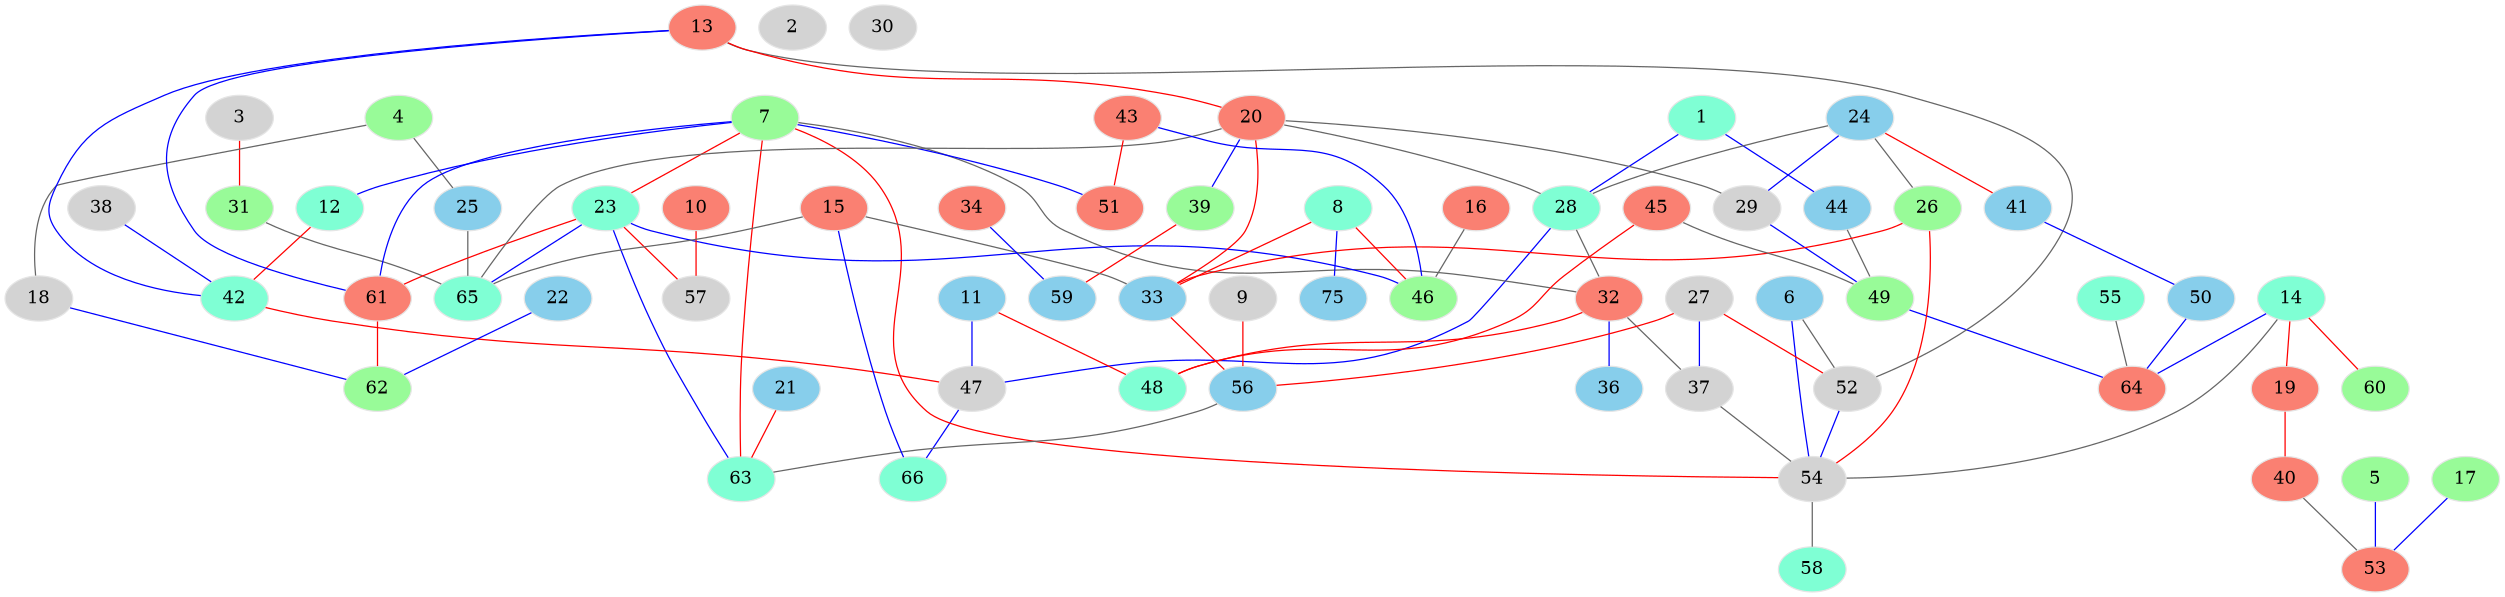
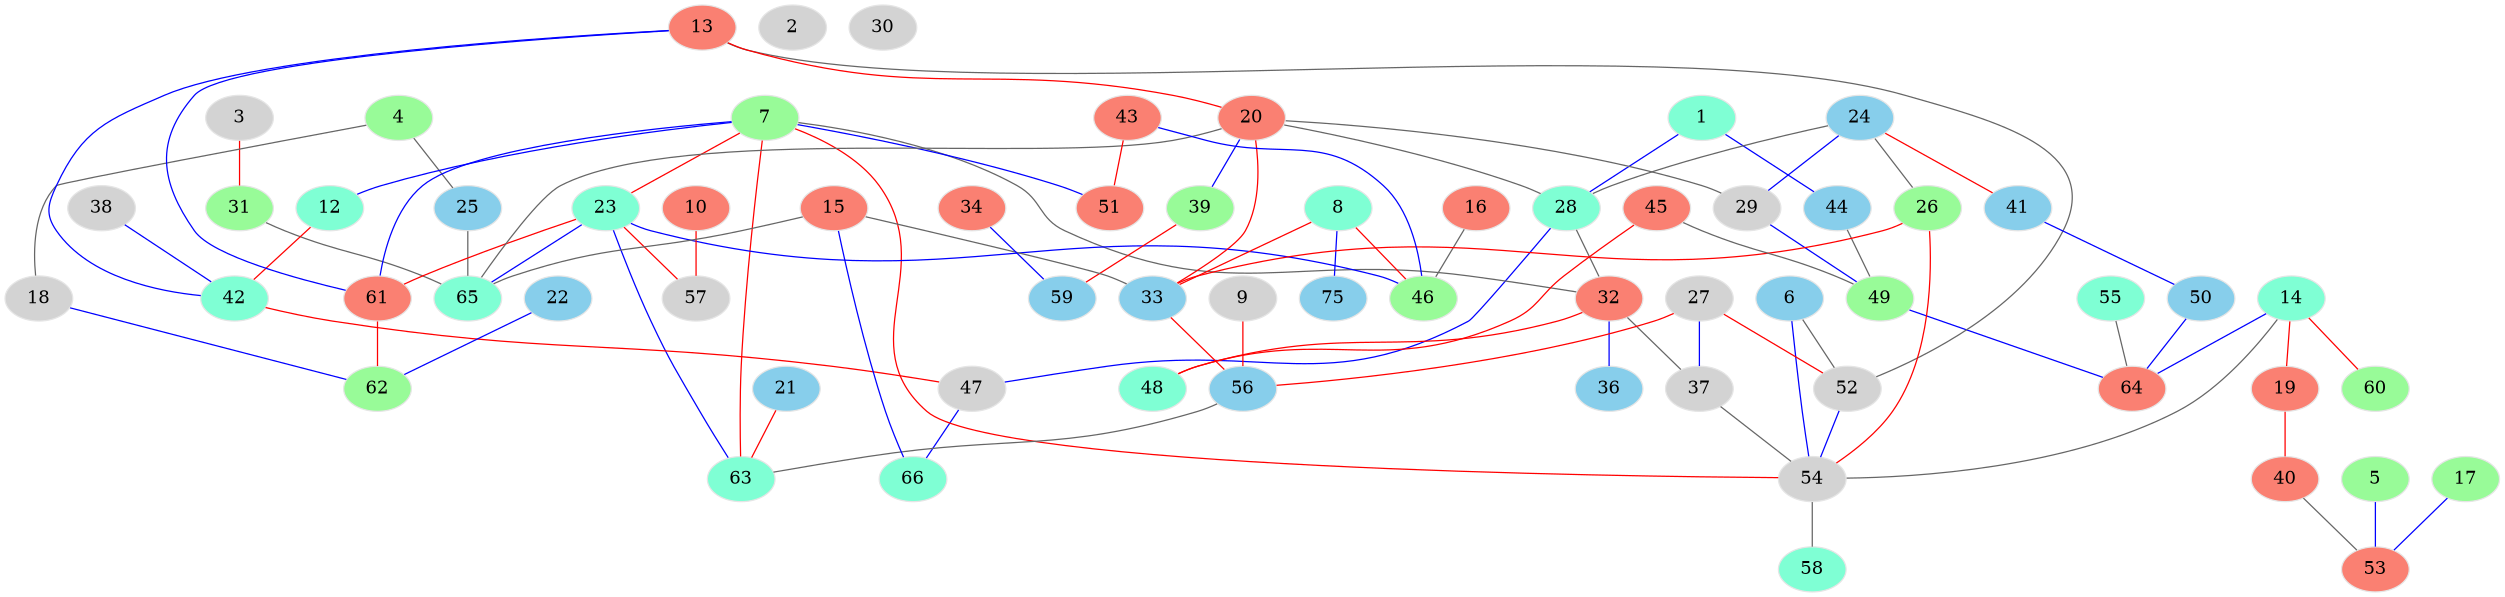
node "11": removed
